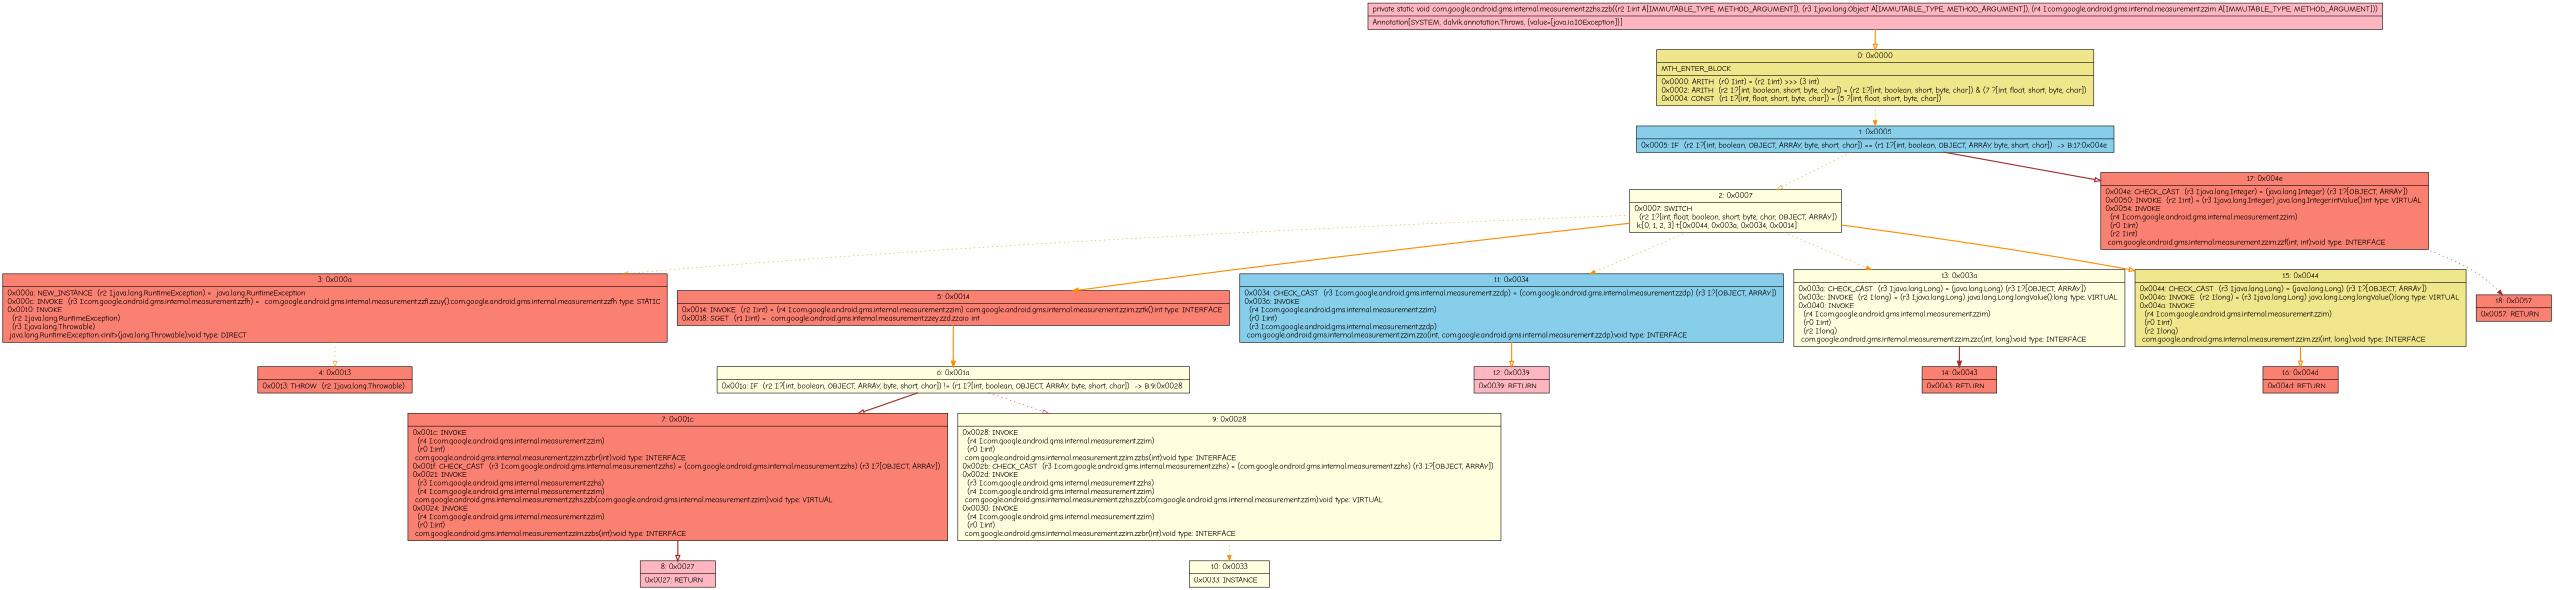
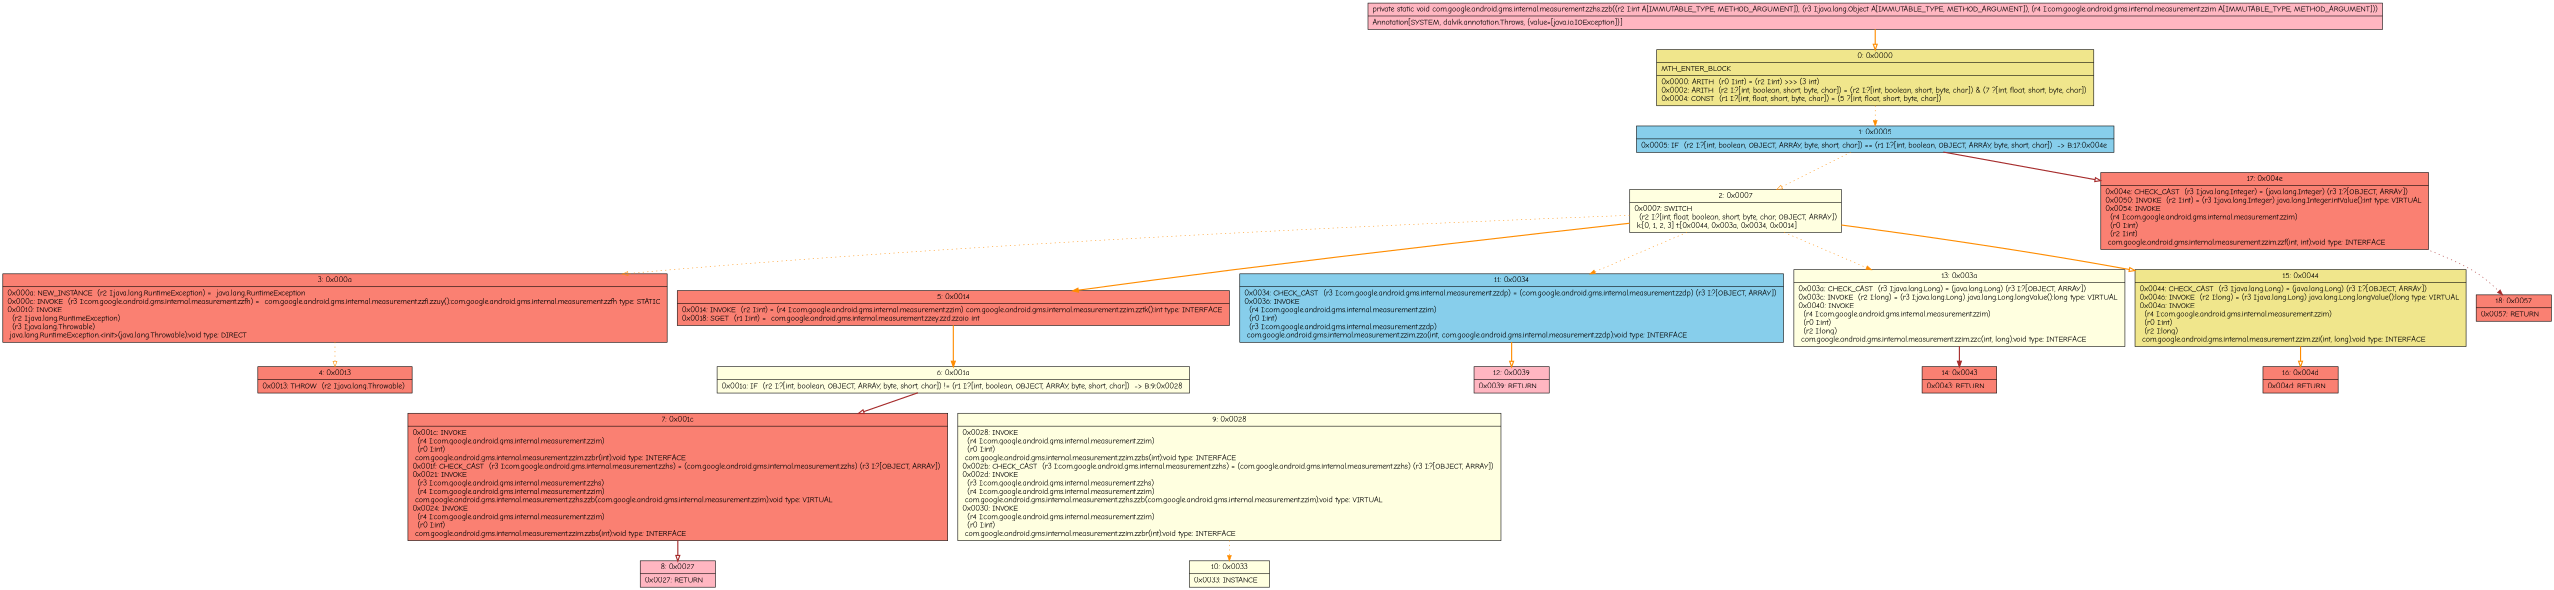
edge "6: 0x001a" -> "9: 0x0028": removed
